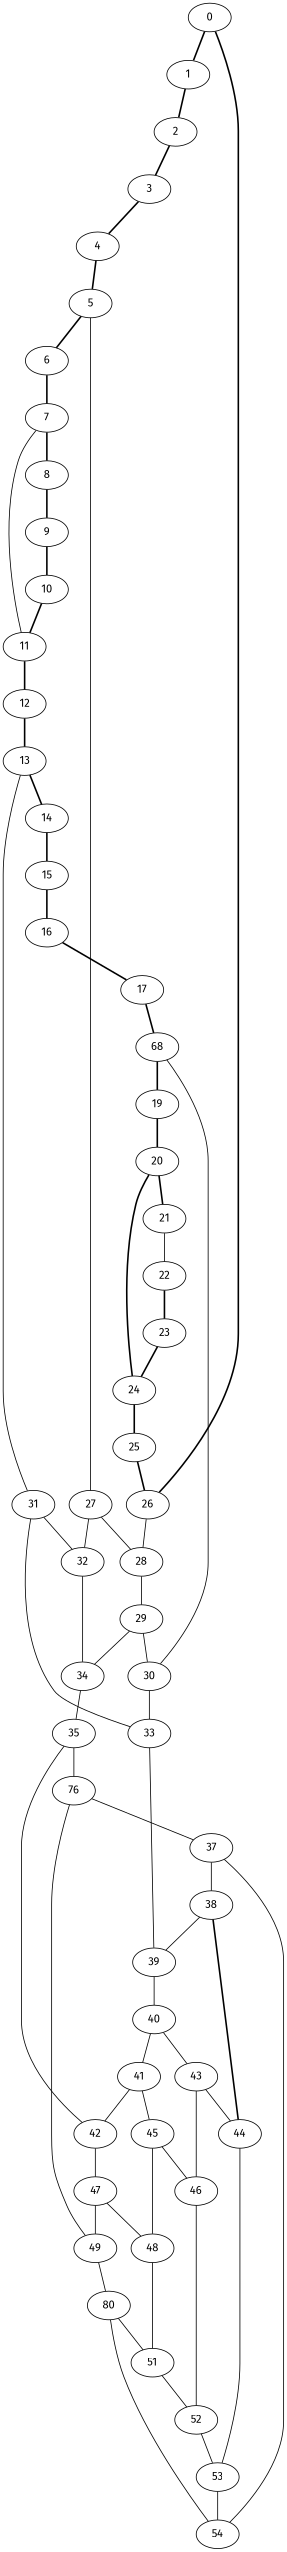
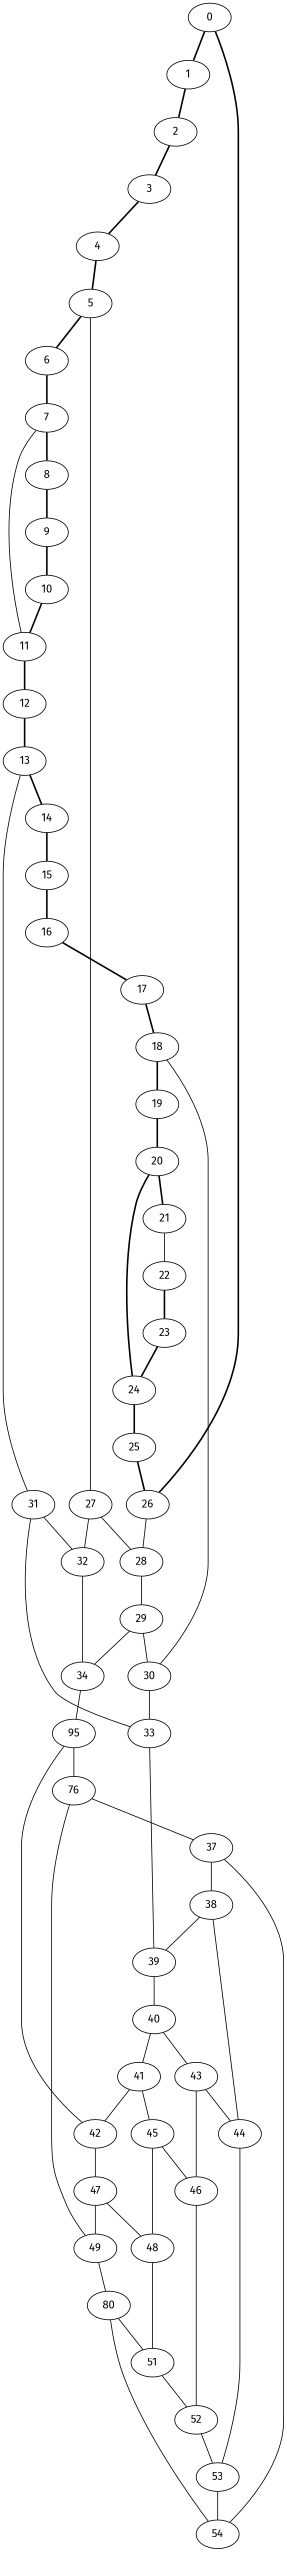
node "68": label "68" -> "18"
node "35": label "35" -> "95"
edge "38" -- "44": style bold -> solid
